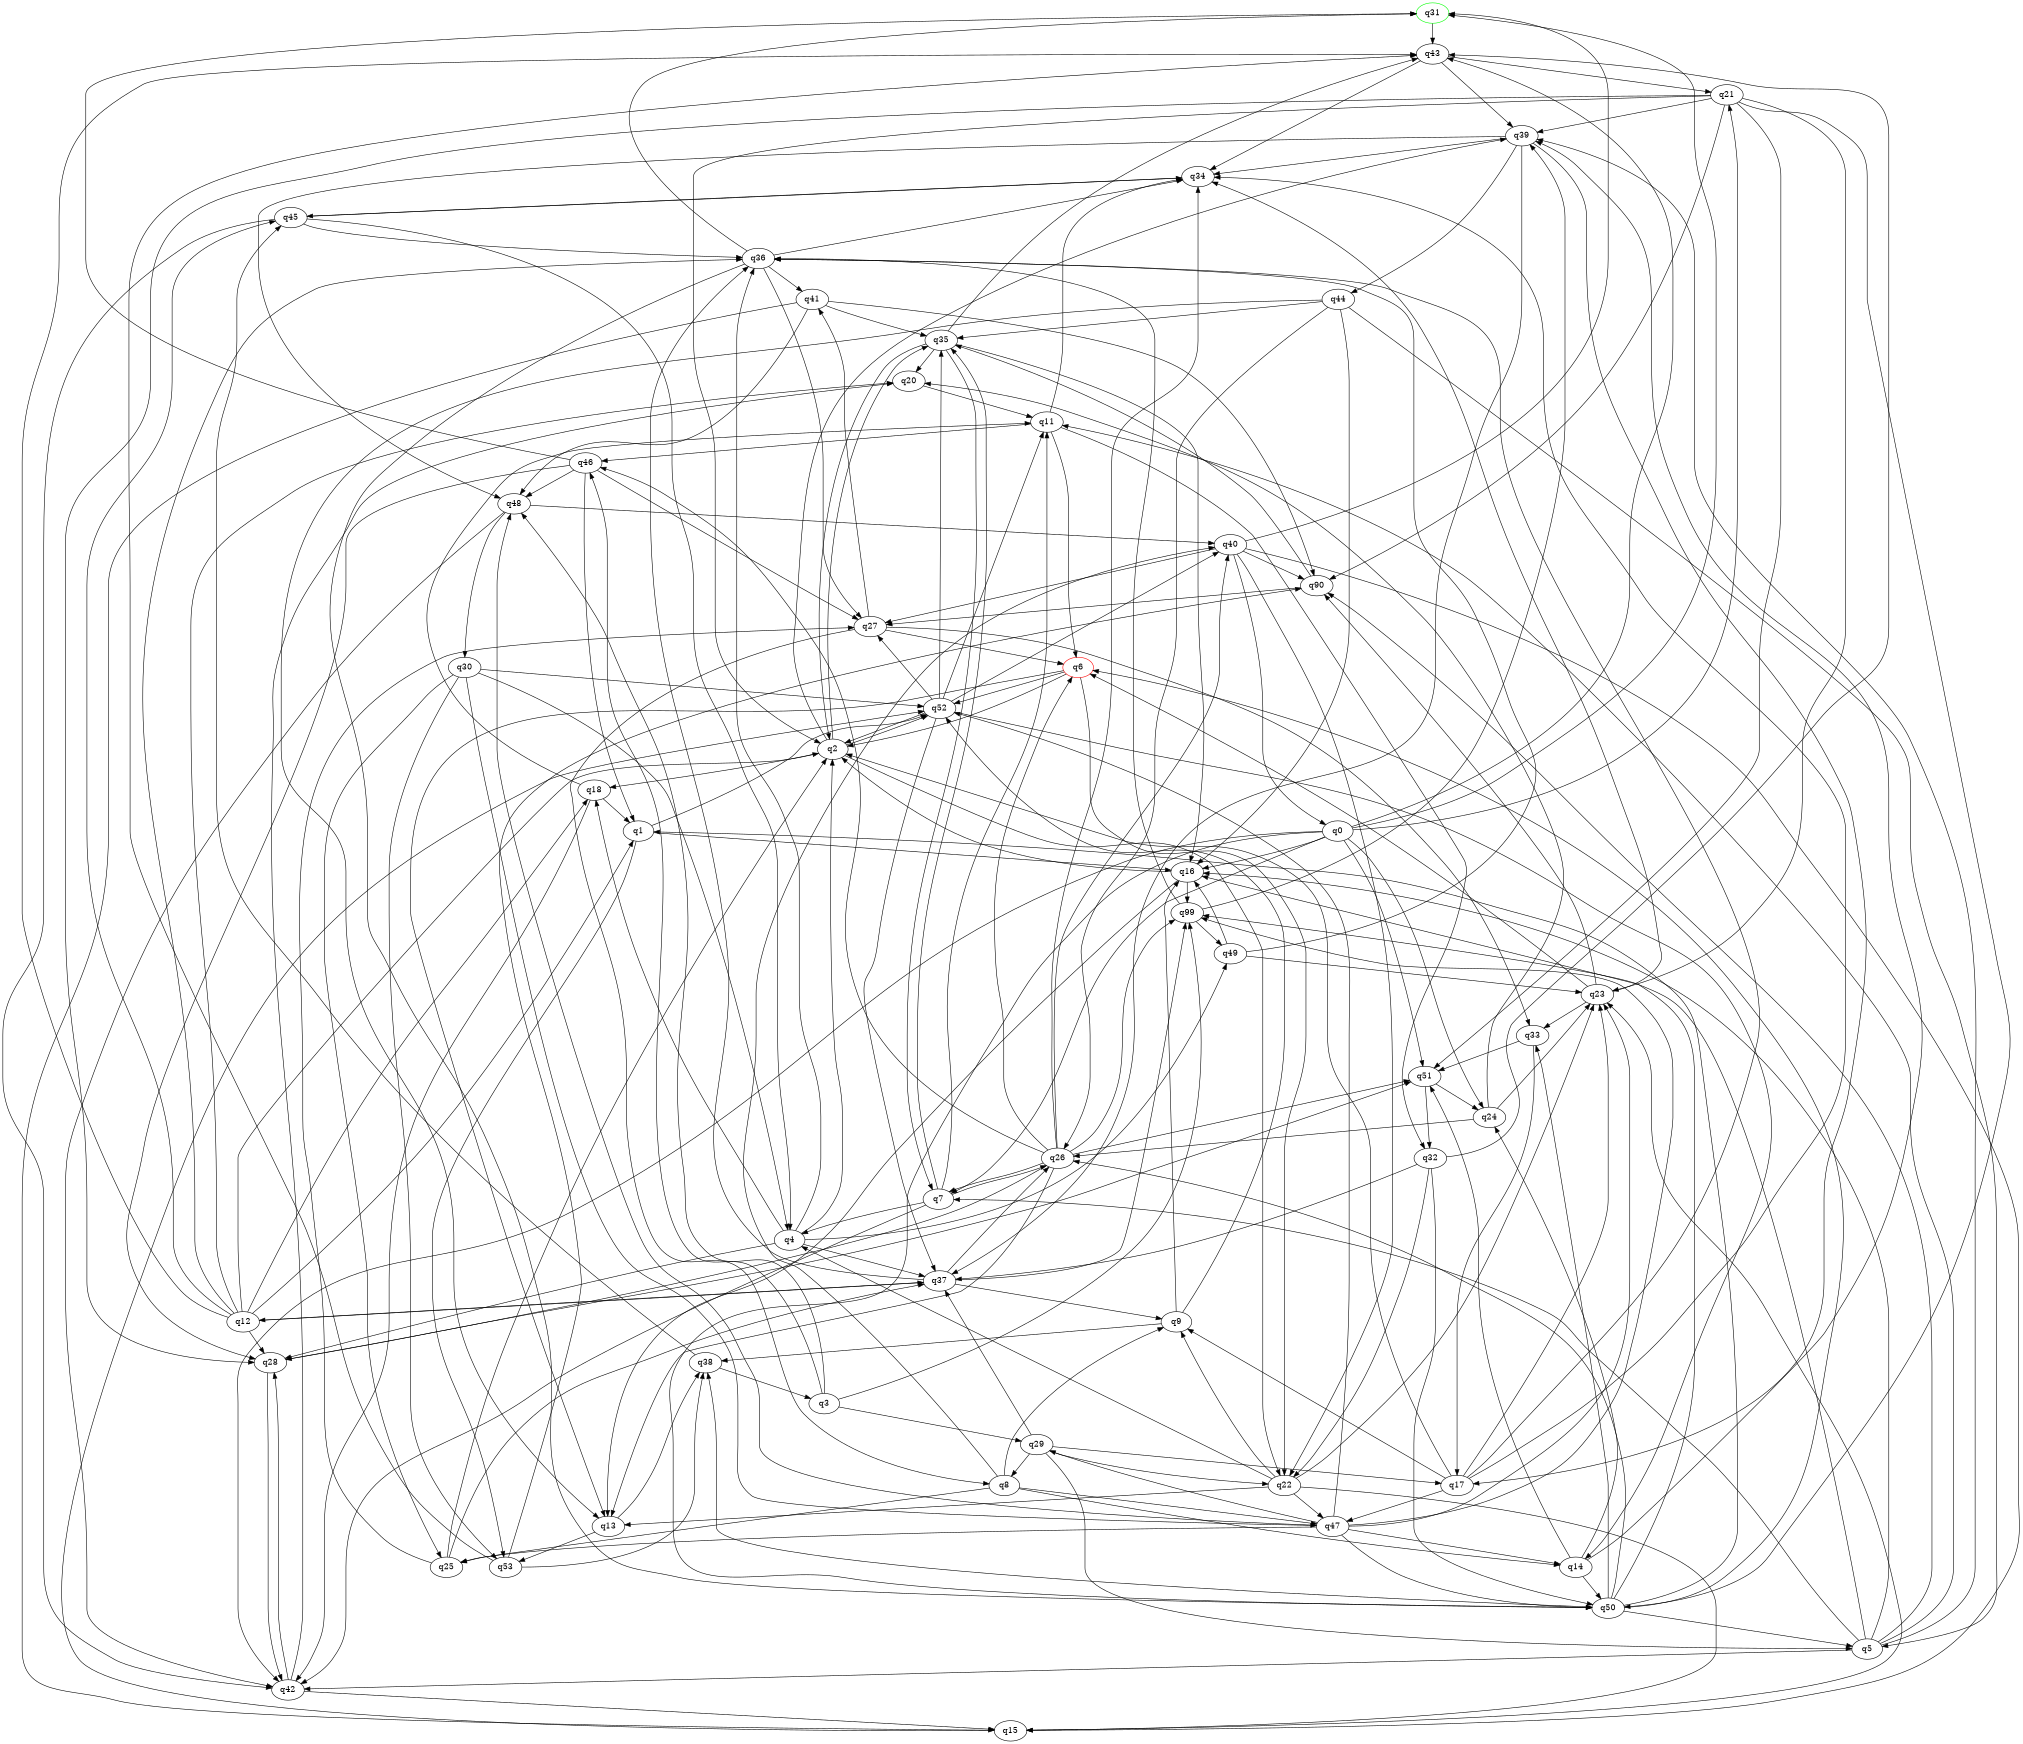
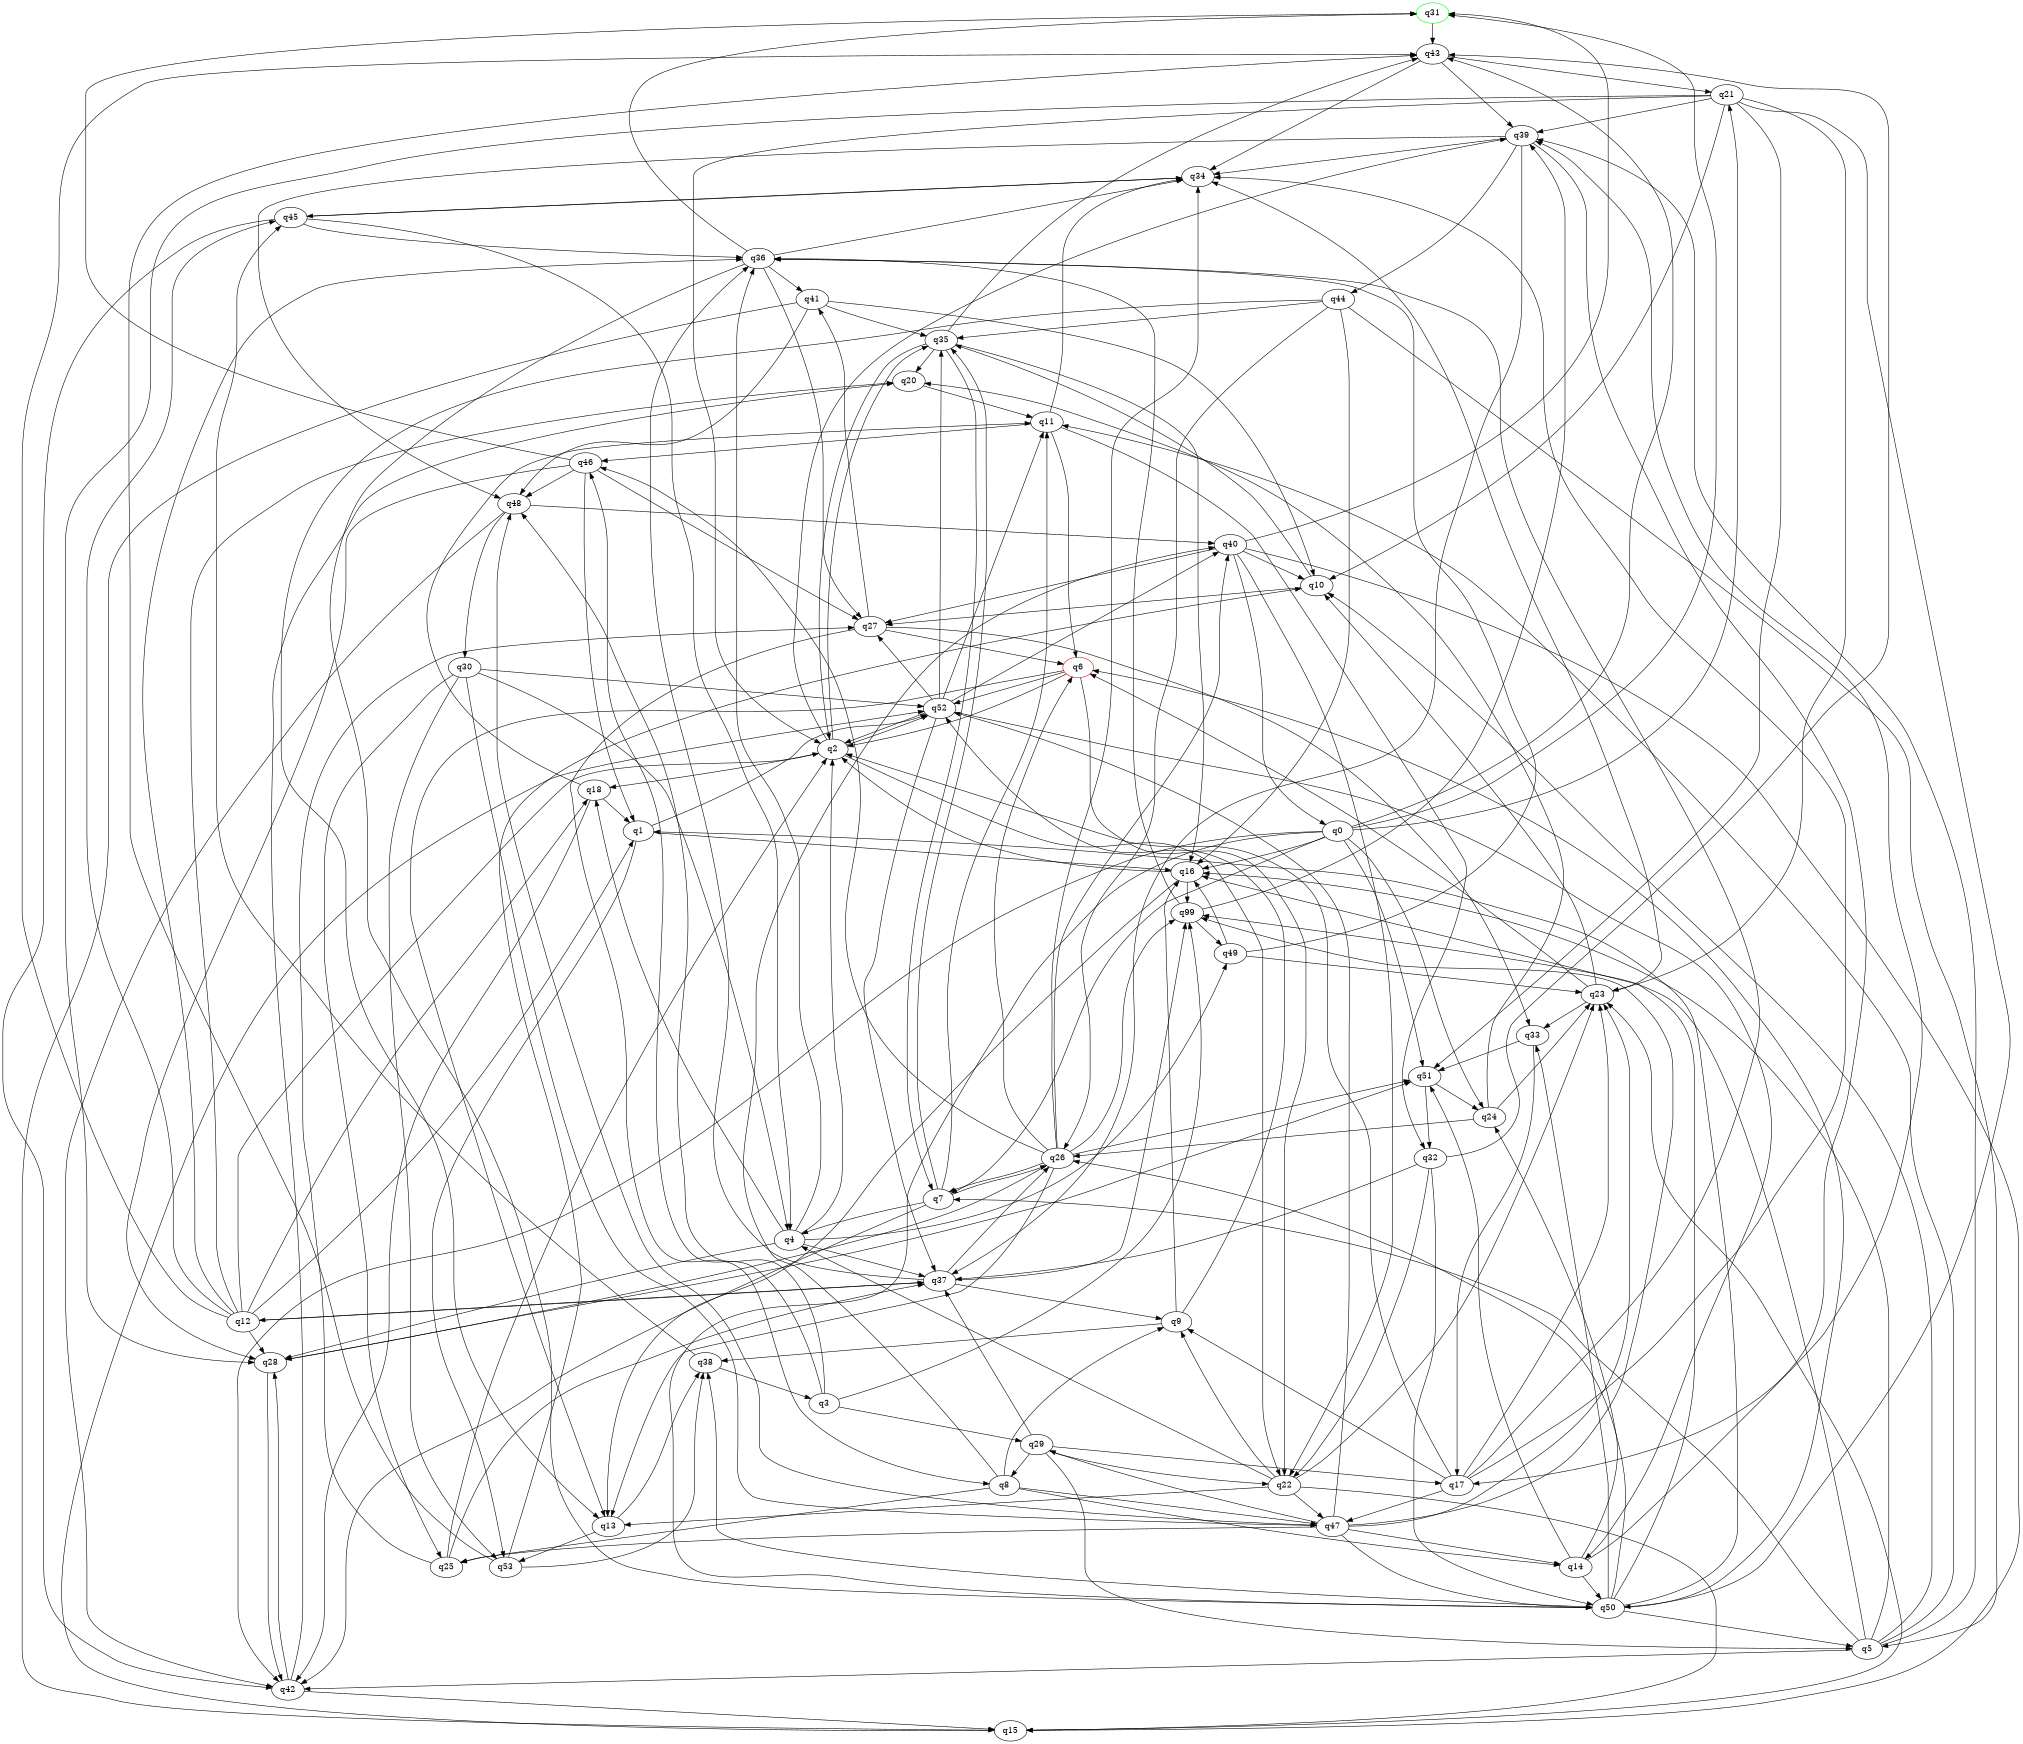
node "q90": label "q90" -> "q10"
